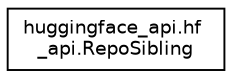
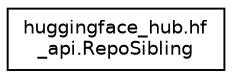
node "huggingface_api.hf _api.RepoSibling": label "huggingface_api.hf _api.RepoSibling" -> "huggingface_hub.hf _api.RepoSibling"
